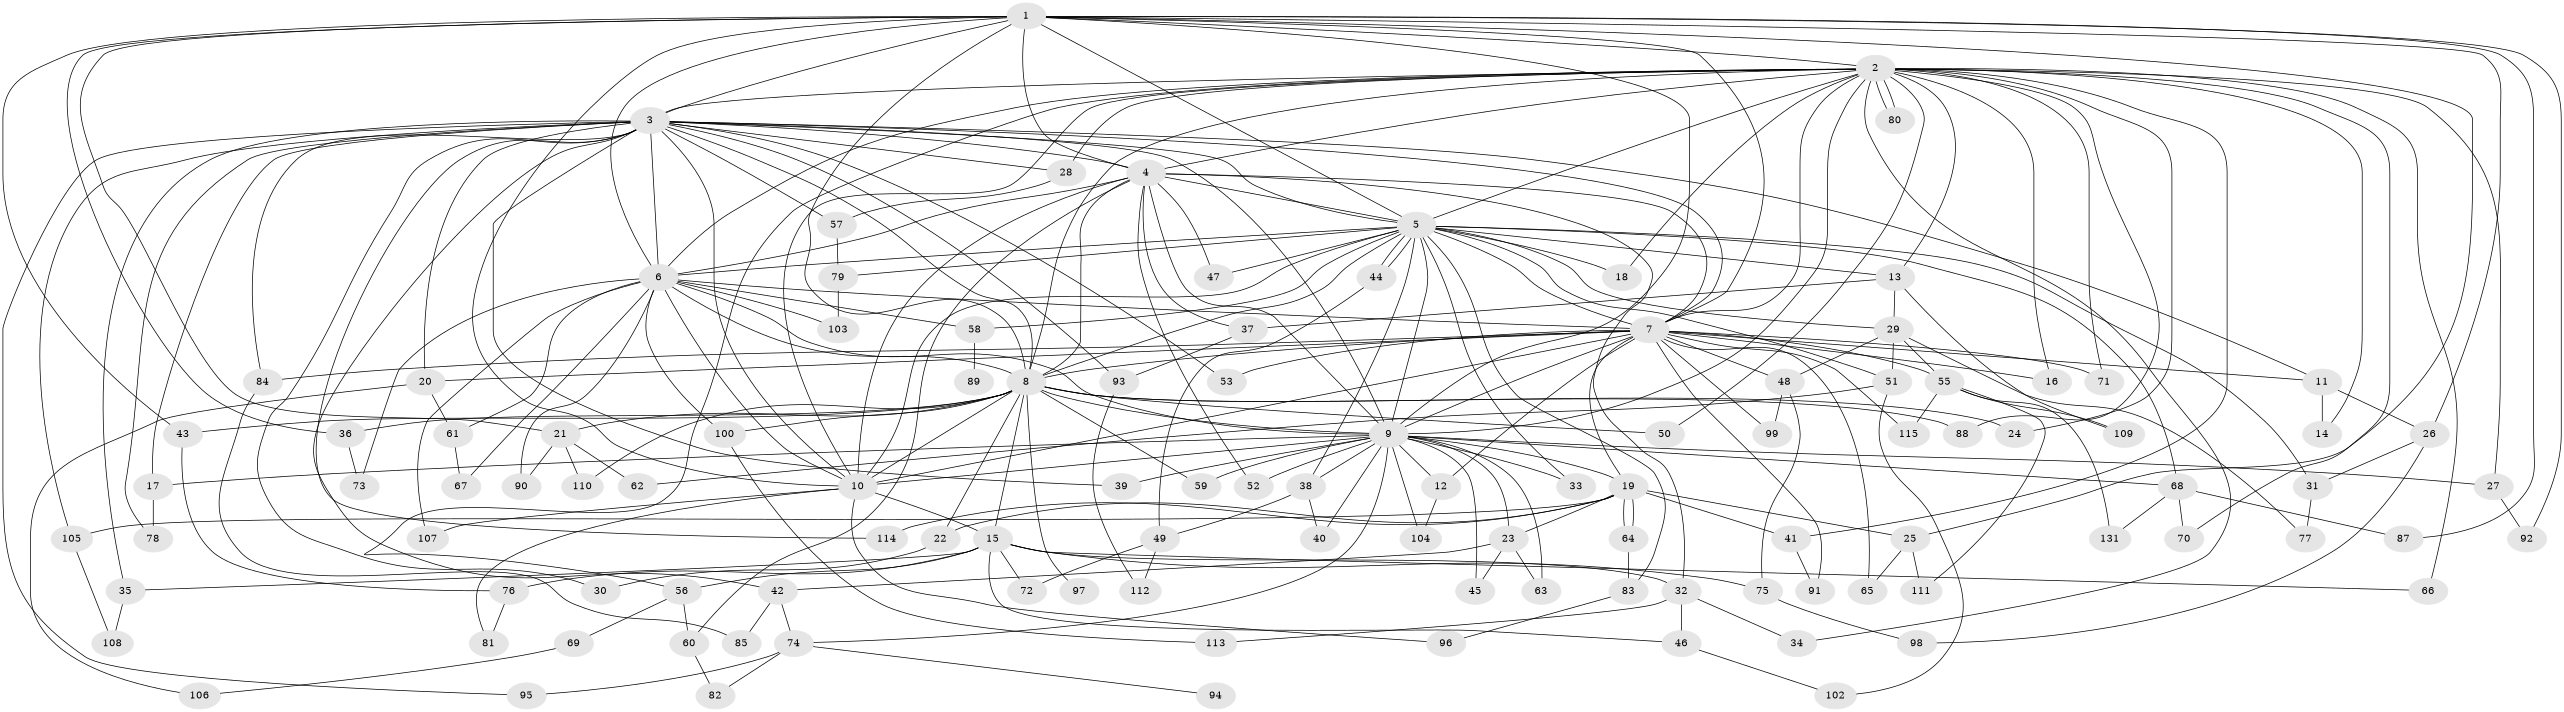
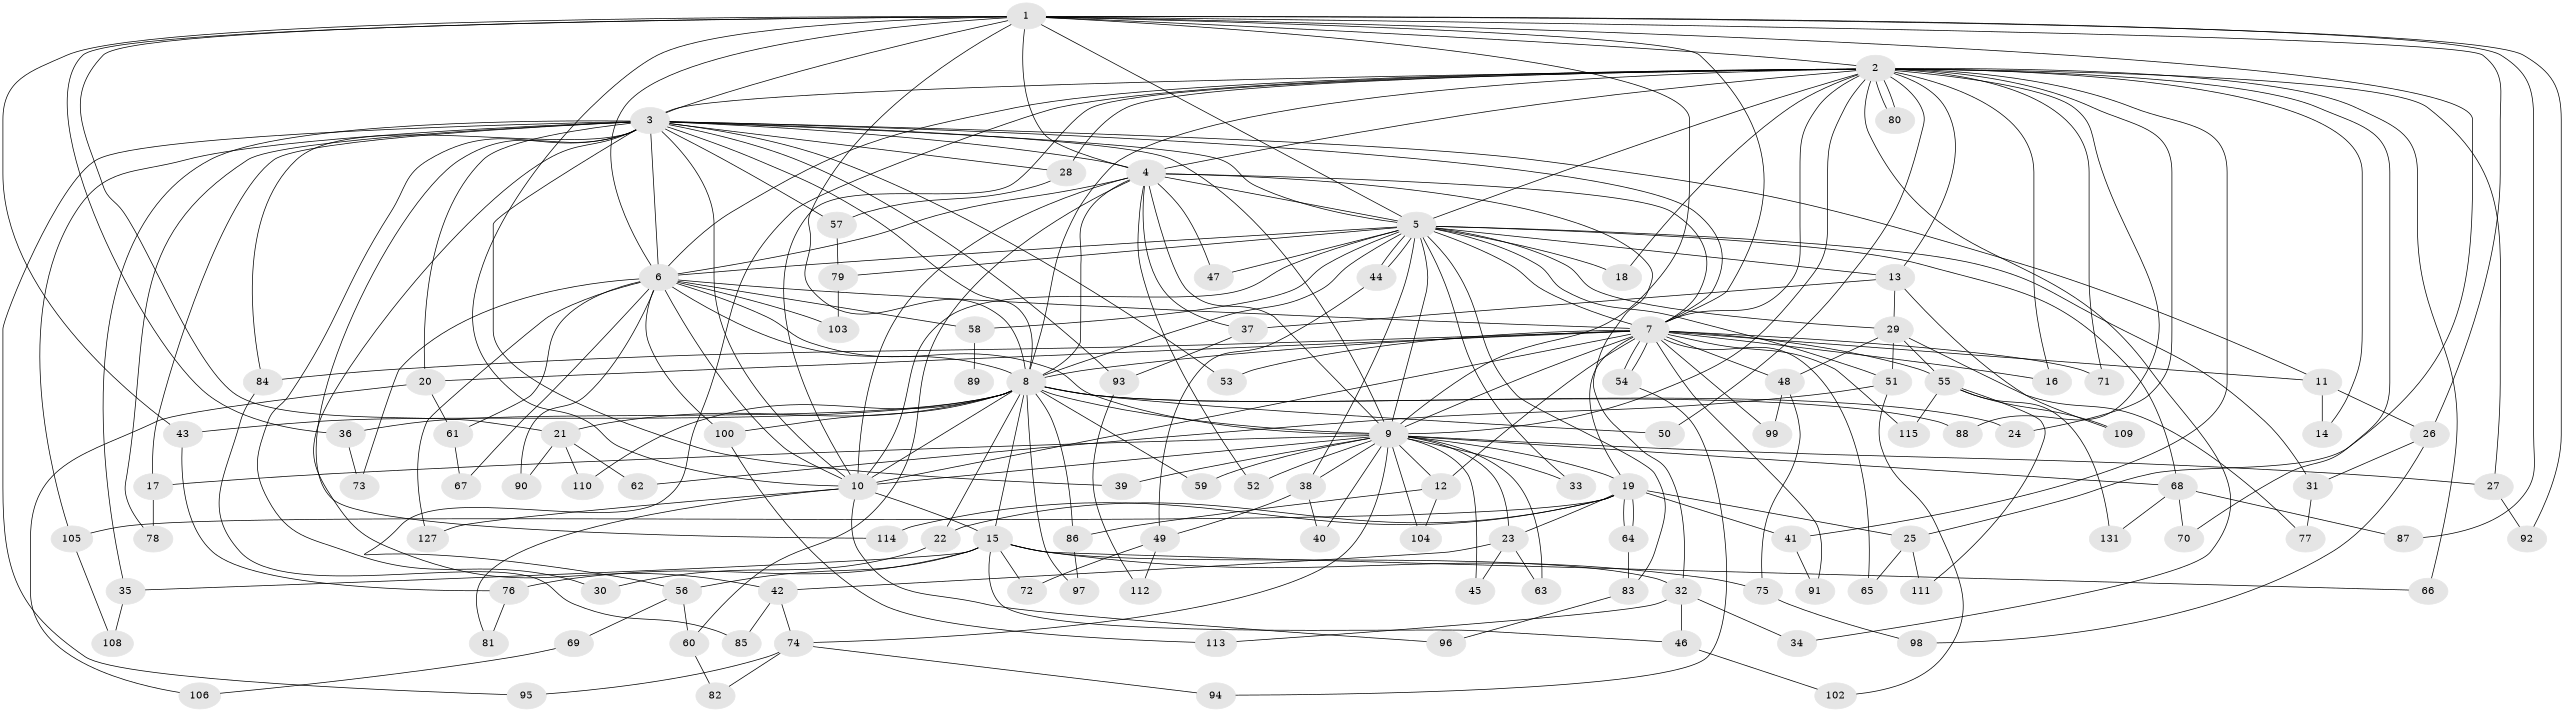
node "54": added
node "107": label "107" -> "127"
node "86": added
